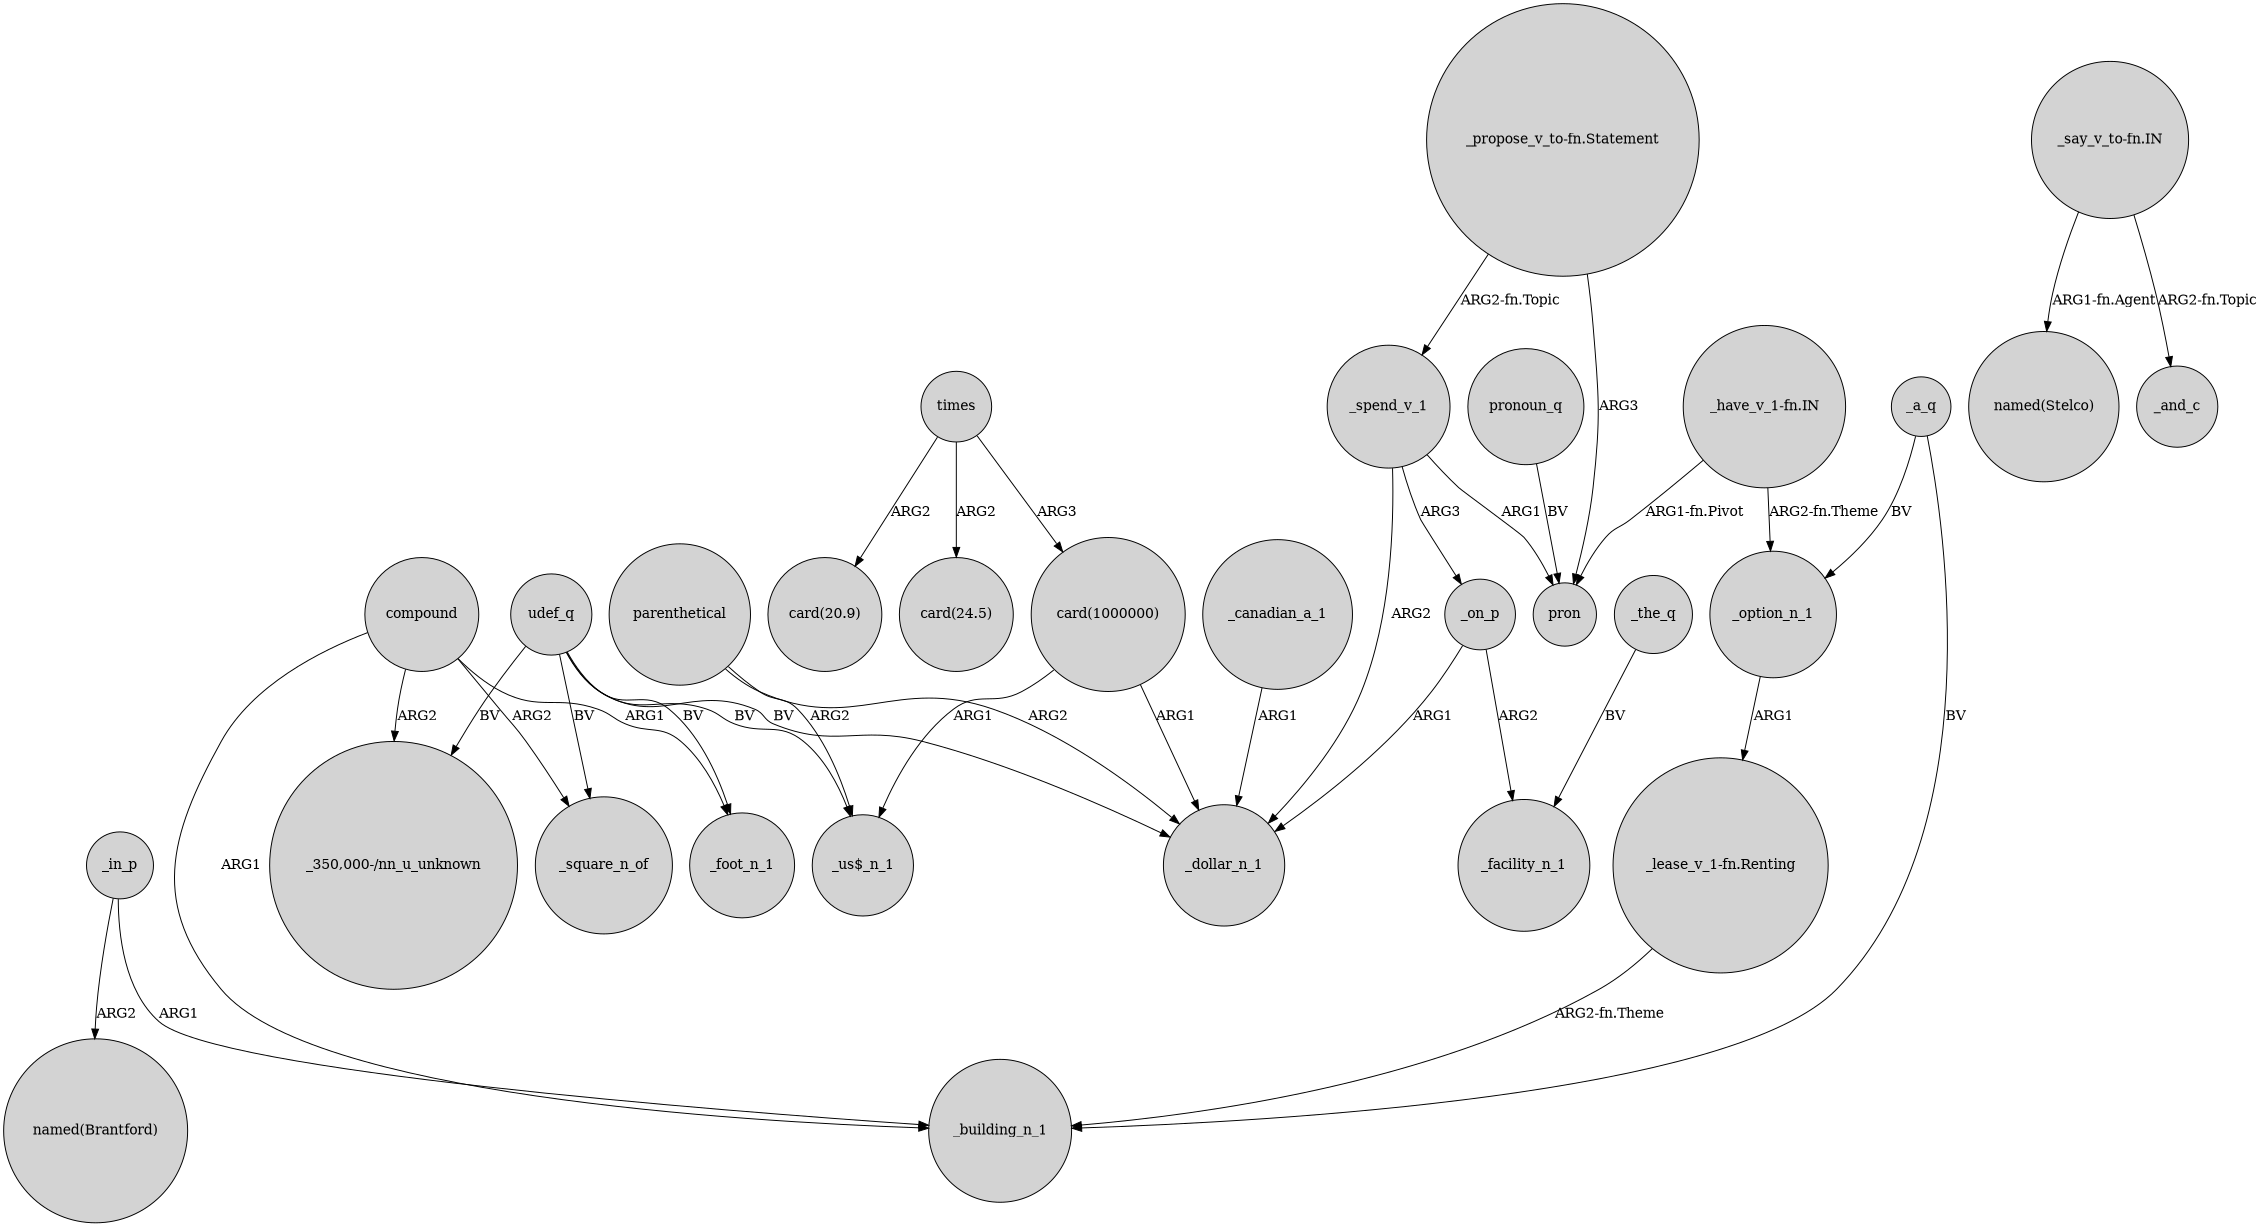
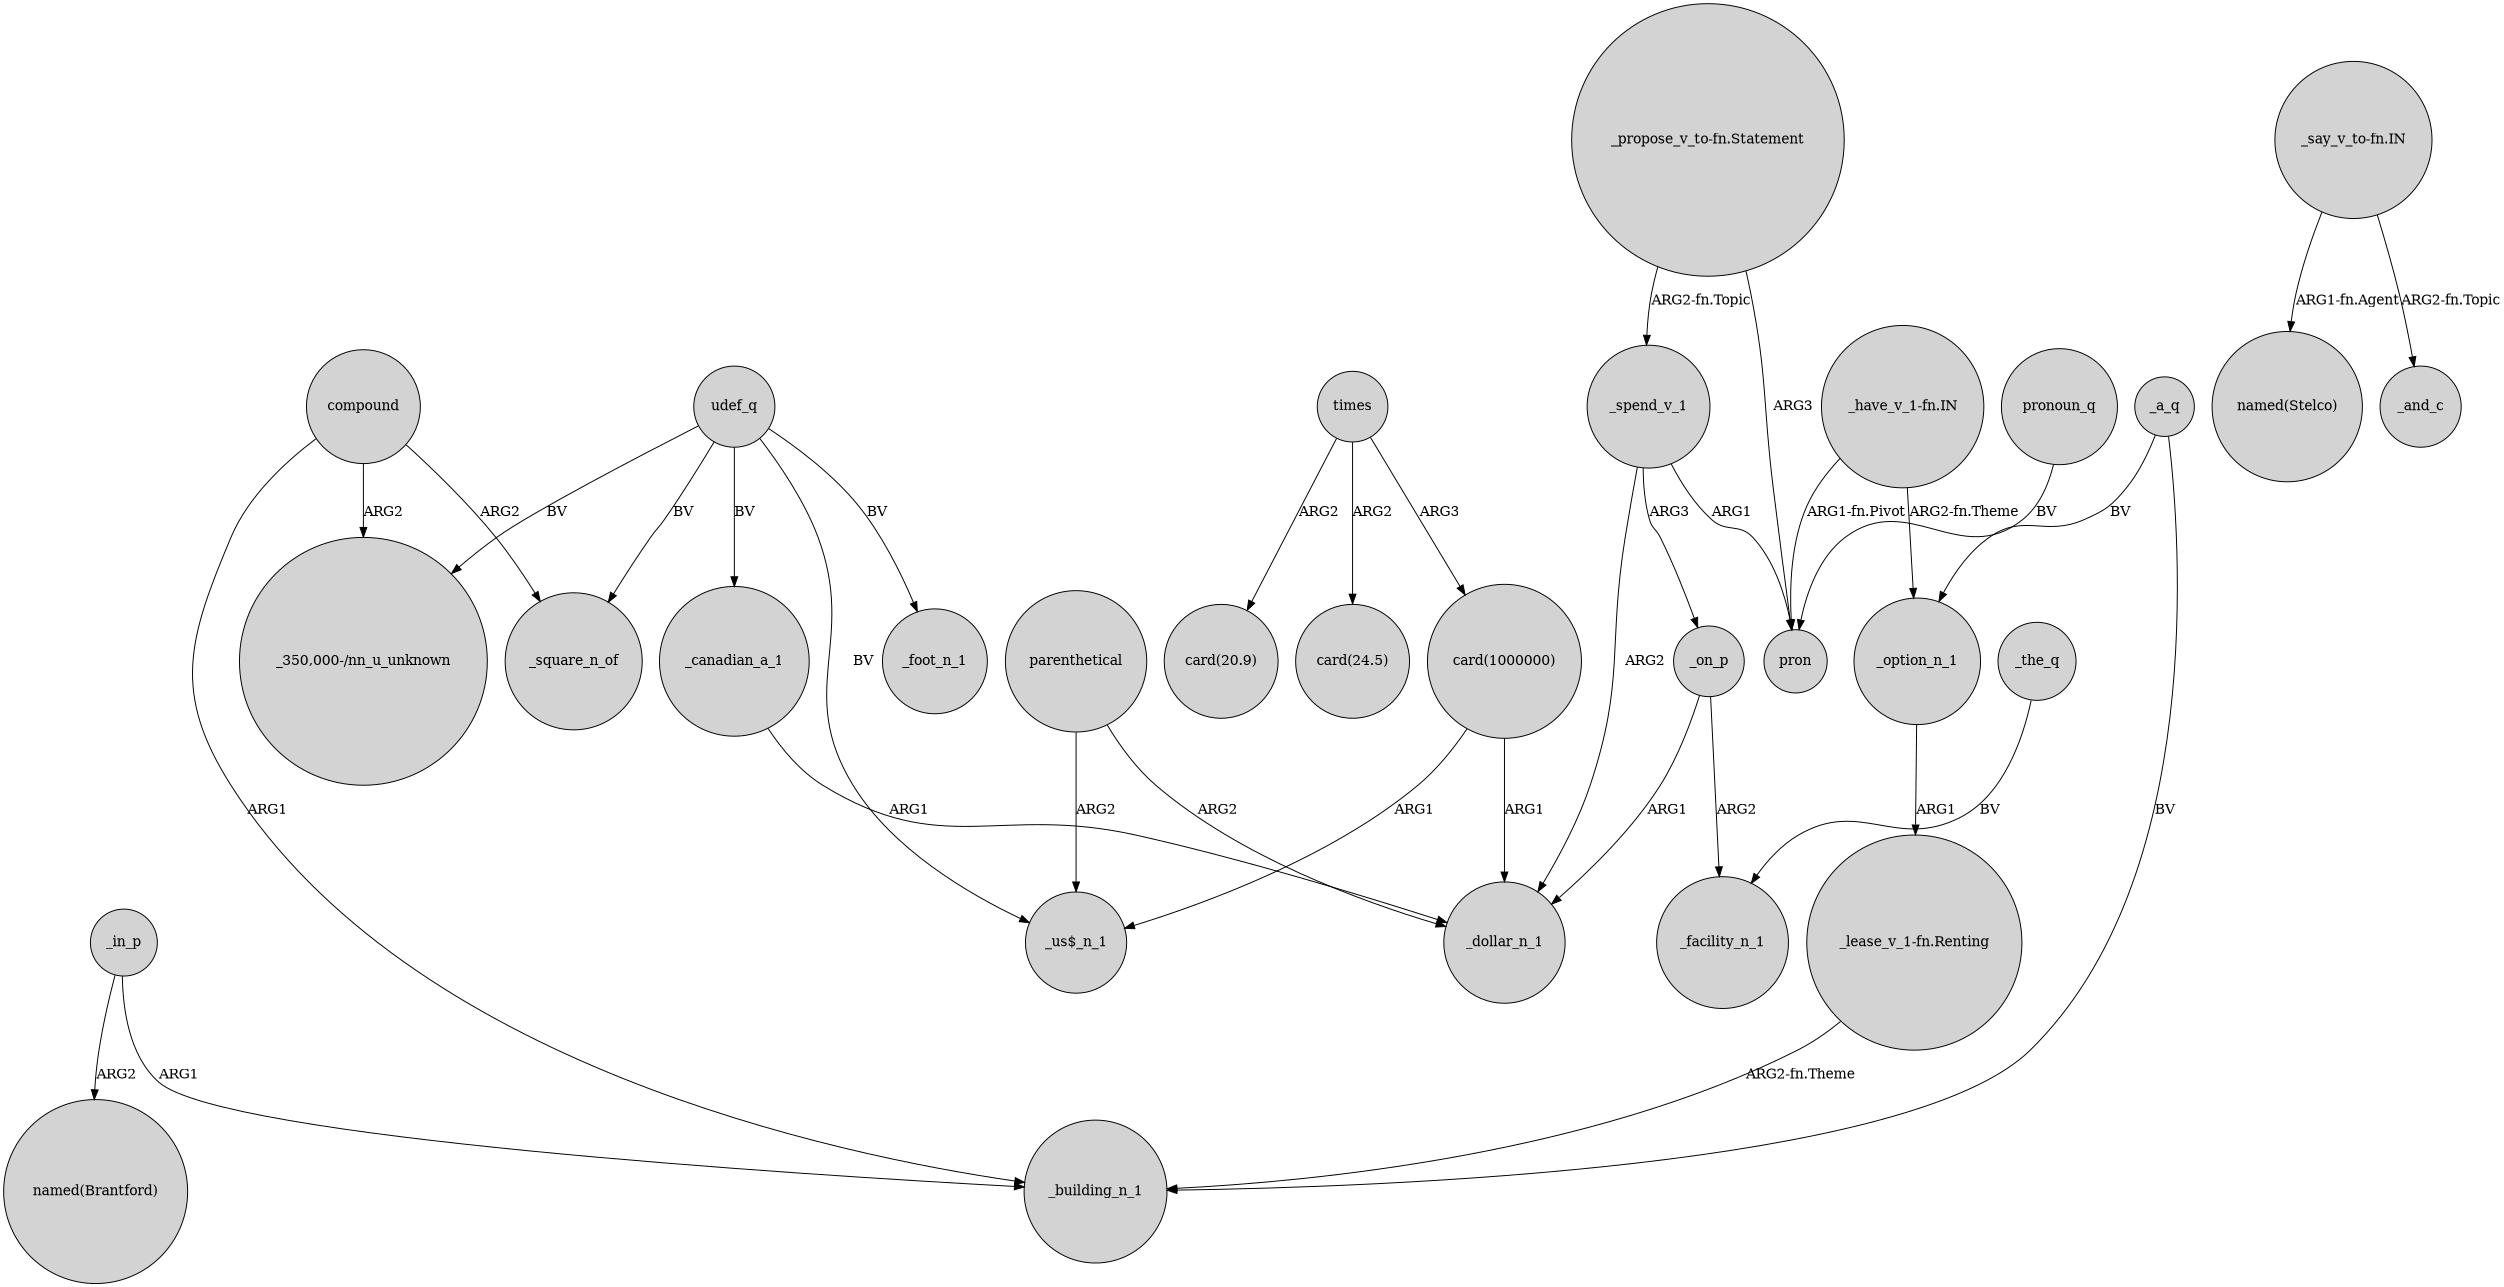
edge "compound" -> "_foot_n_1": removed, label "ARG1"
edge "udef_q" -> "_dollar_n_1": now "udef_q" -> "_canadian_a_1"
